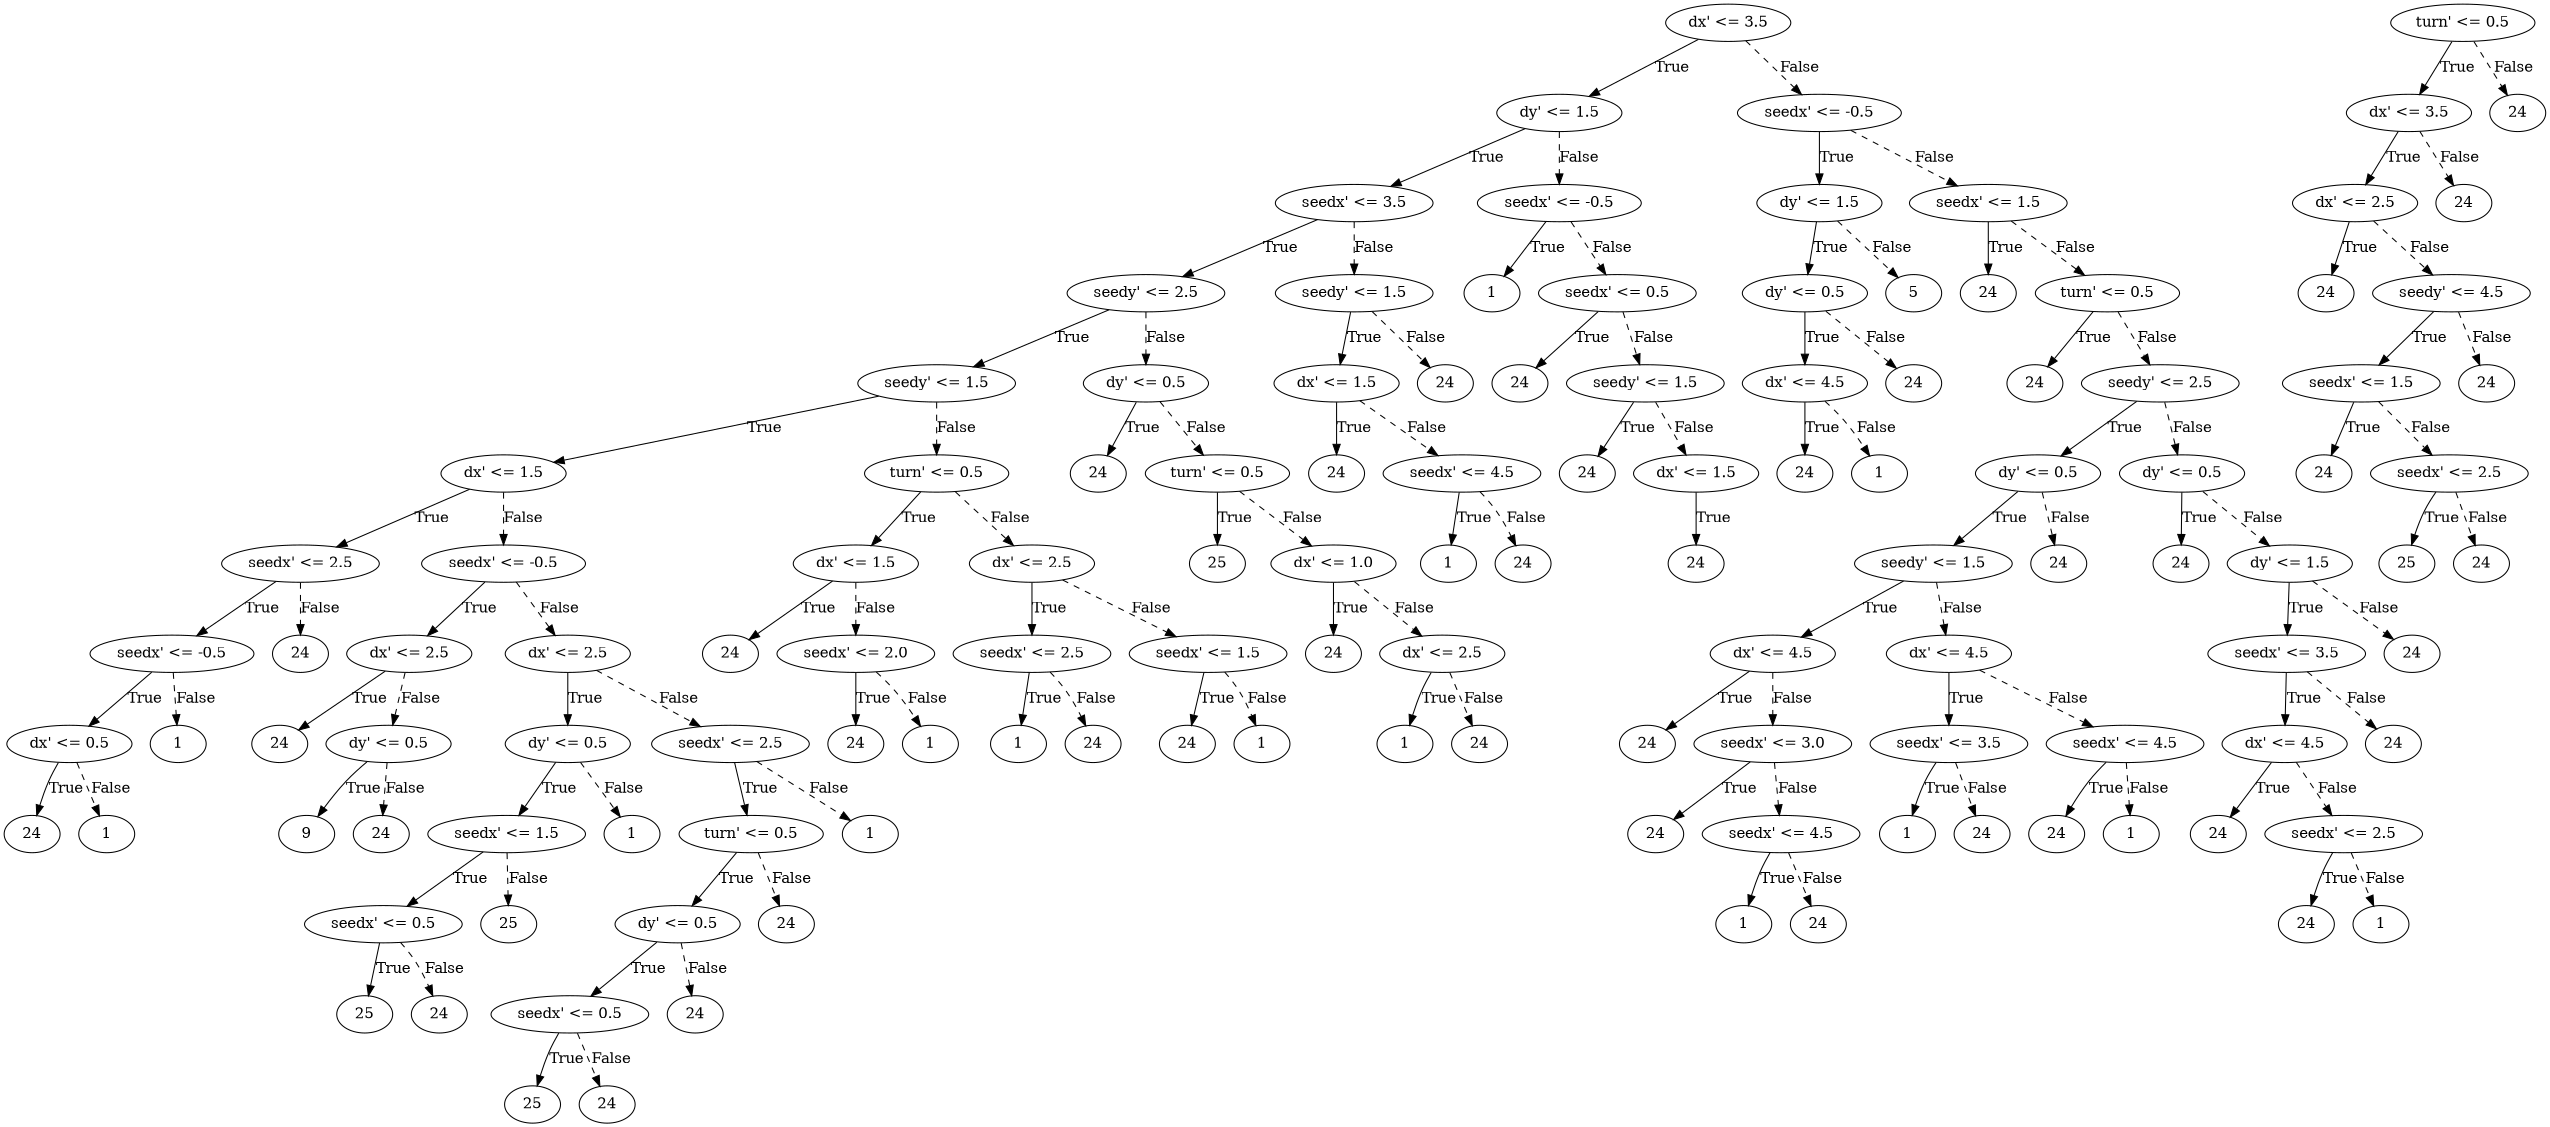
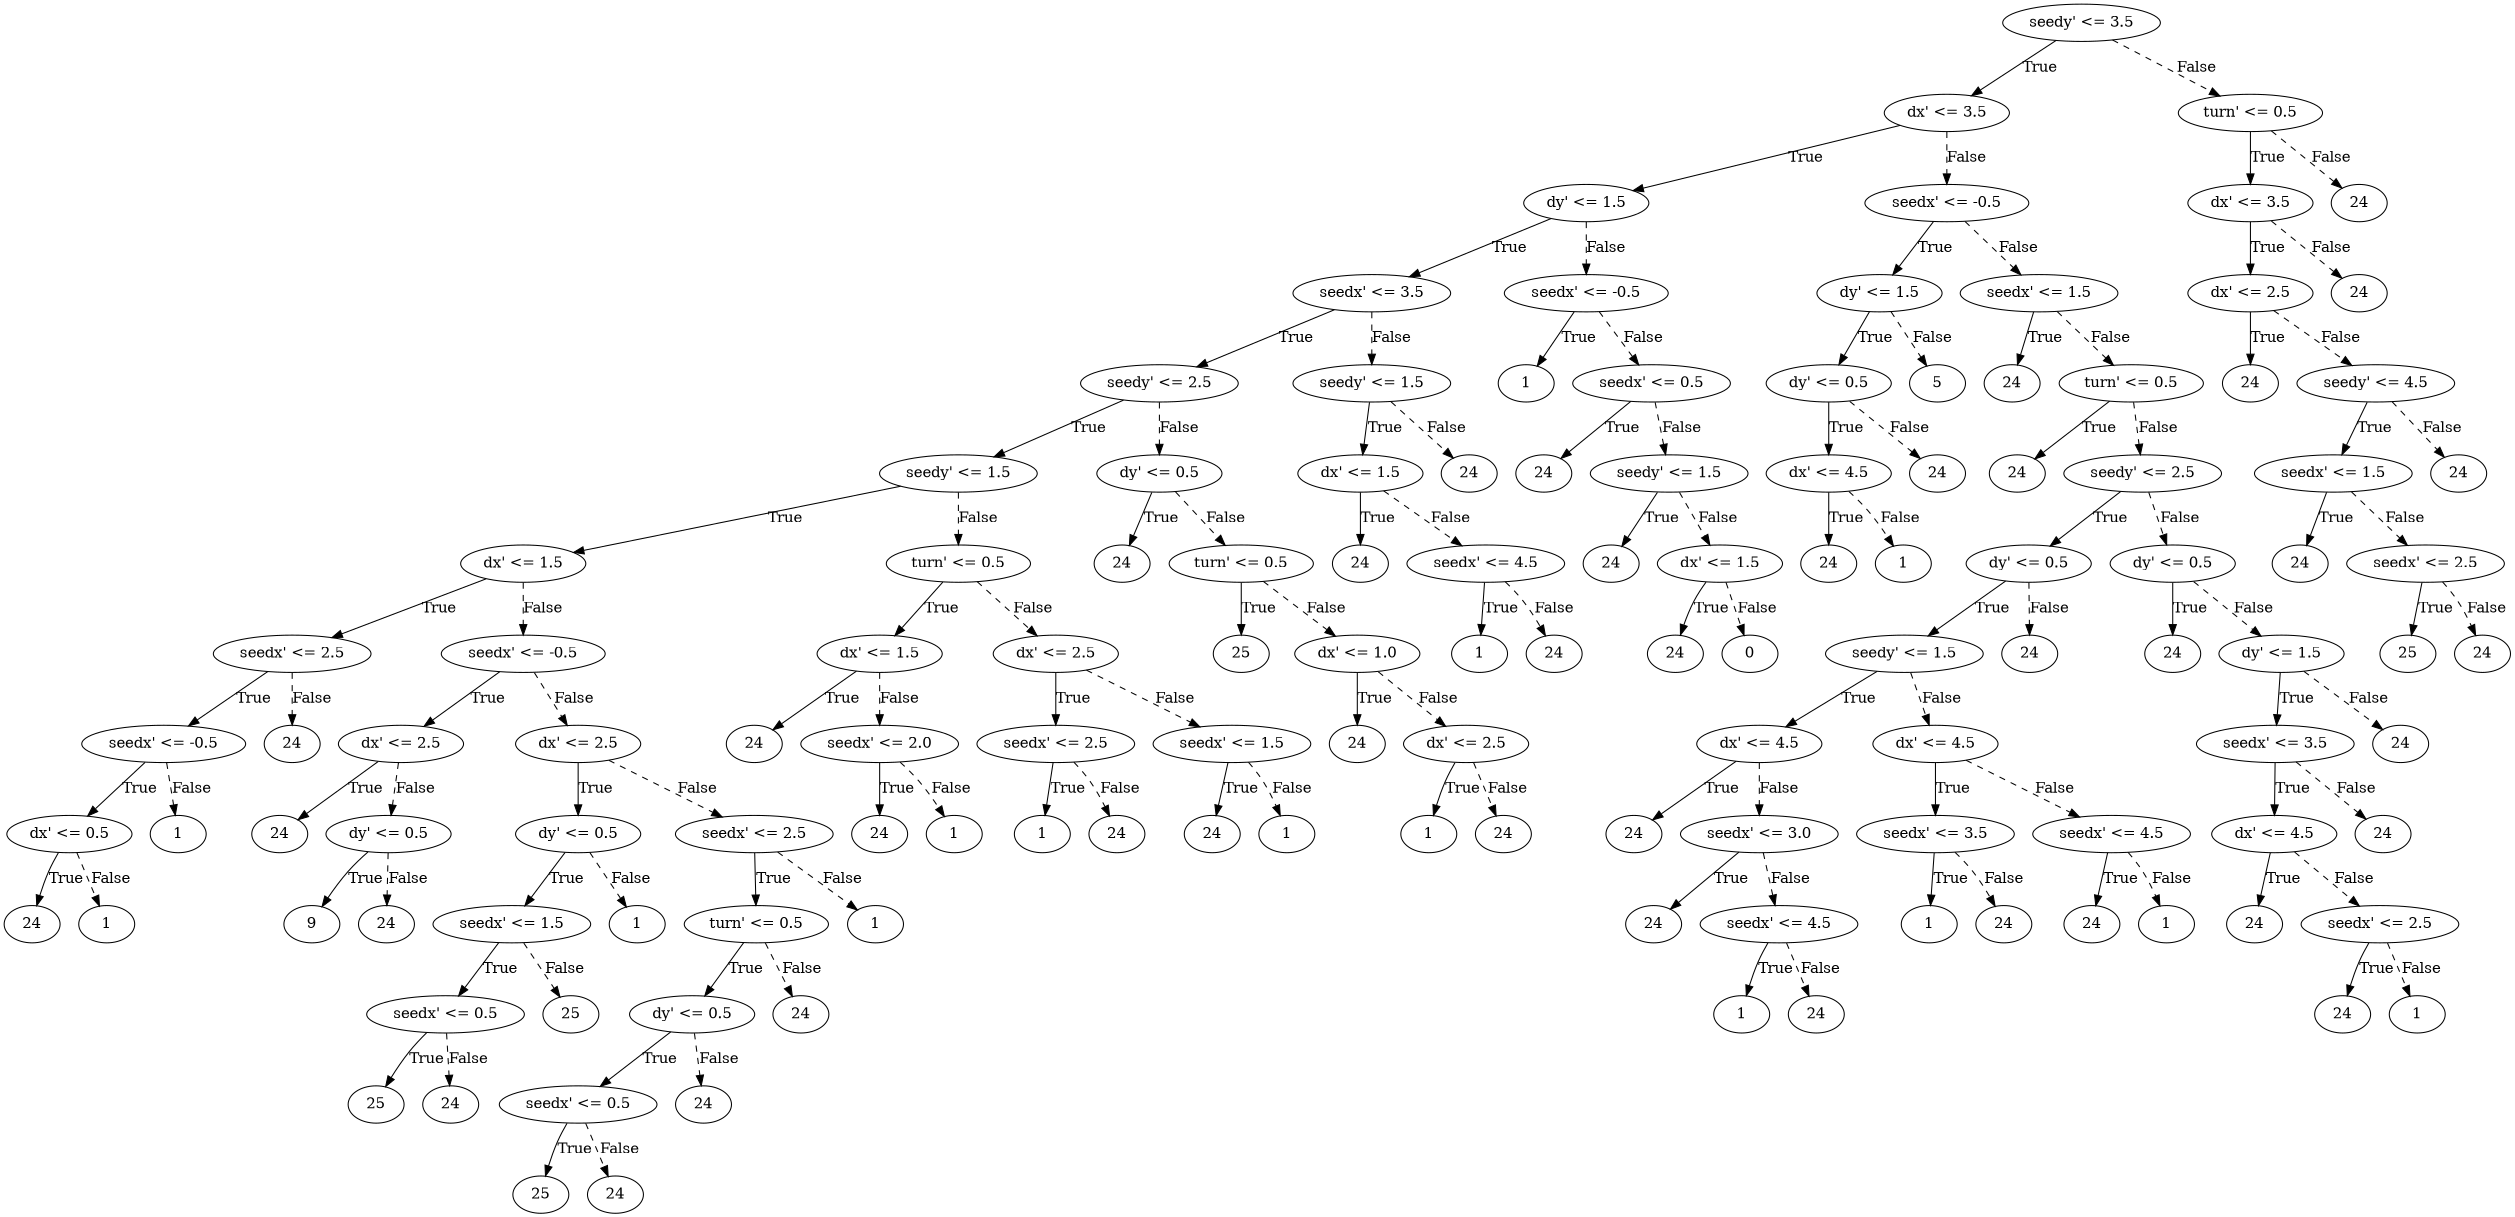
node "seedy' <= 3.5": added
node "0": added
